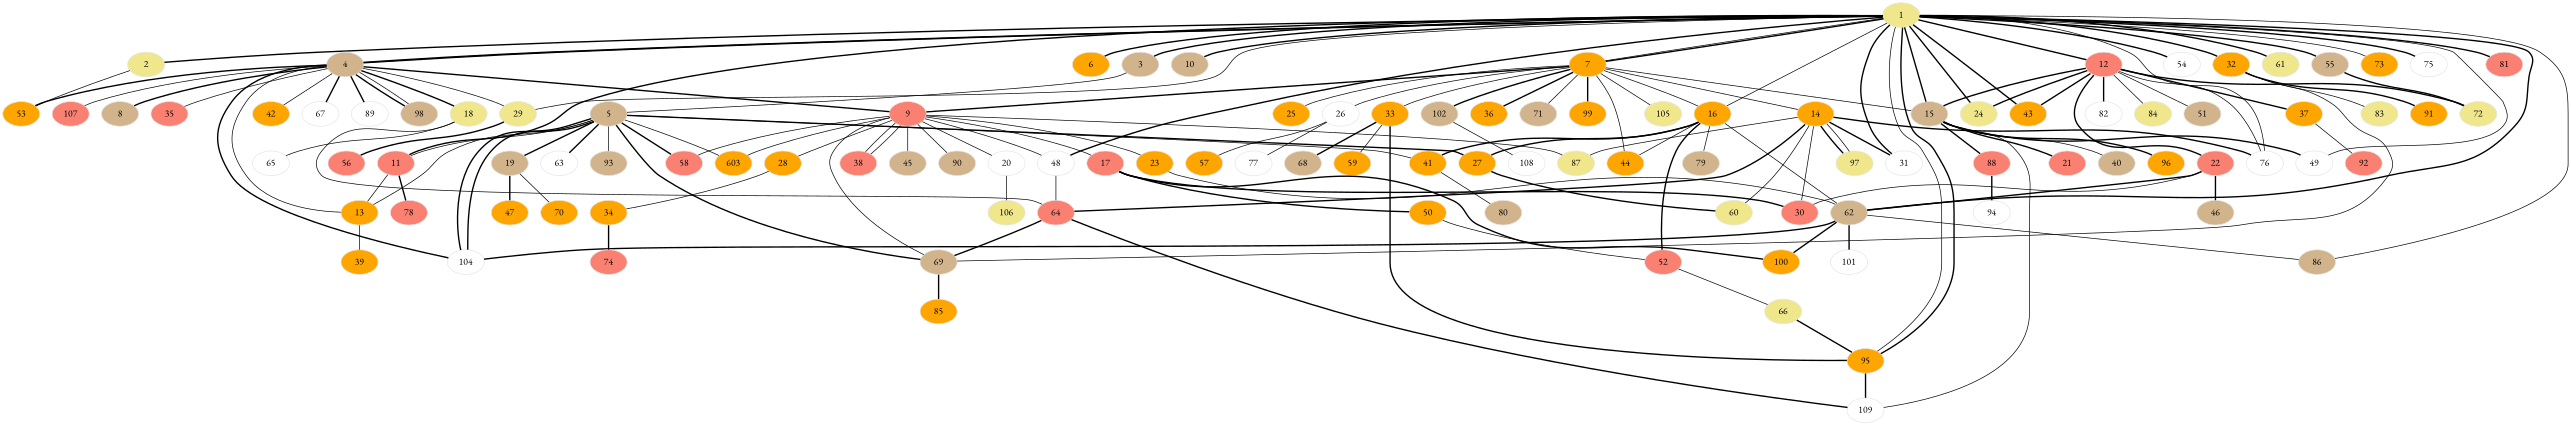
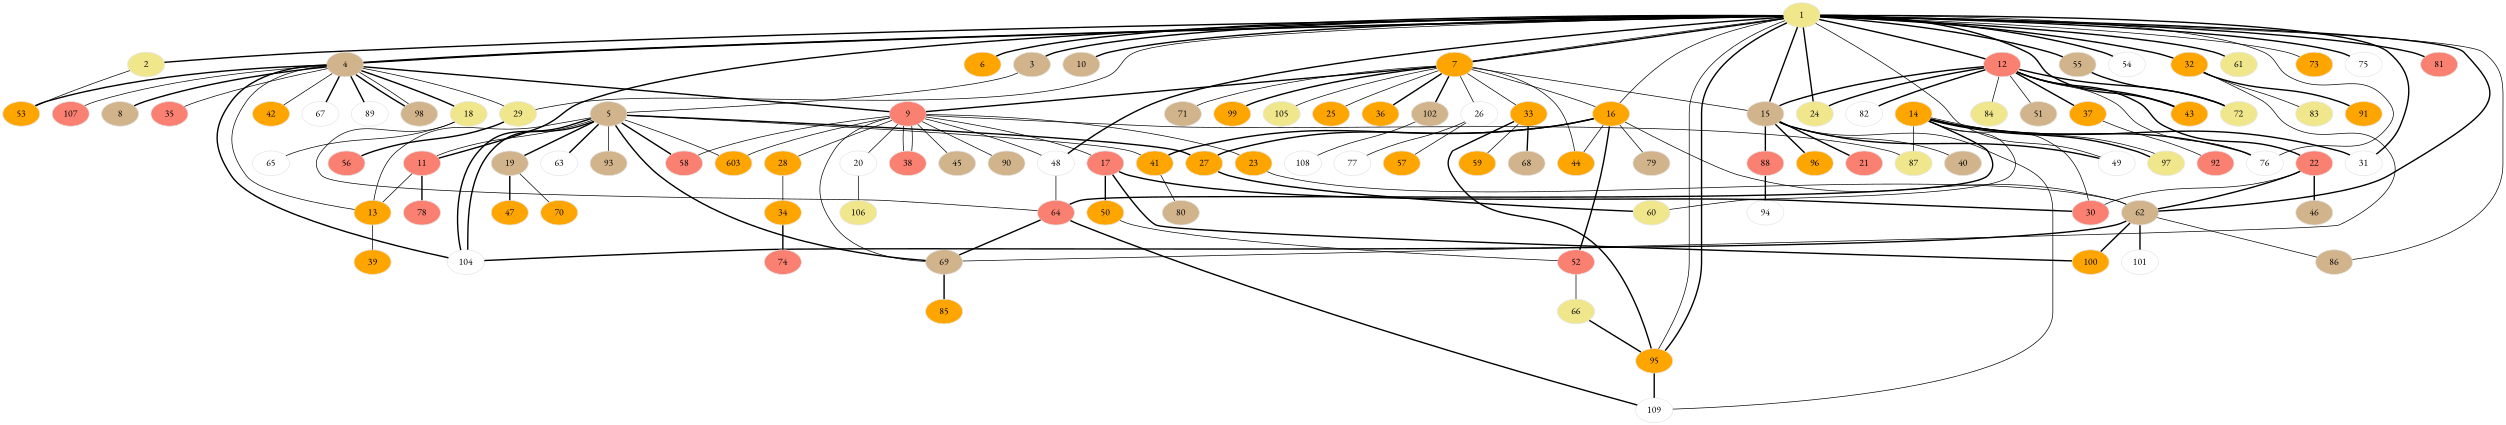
edge "7" -- "14": removed
